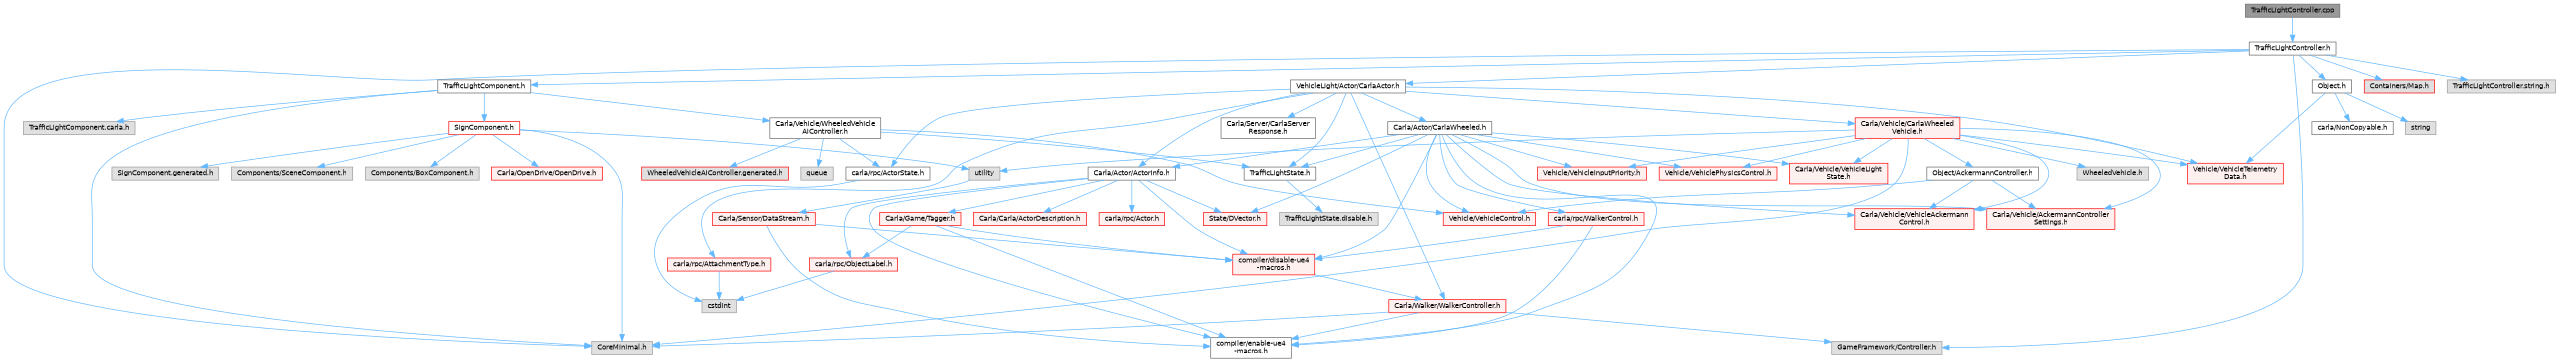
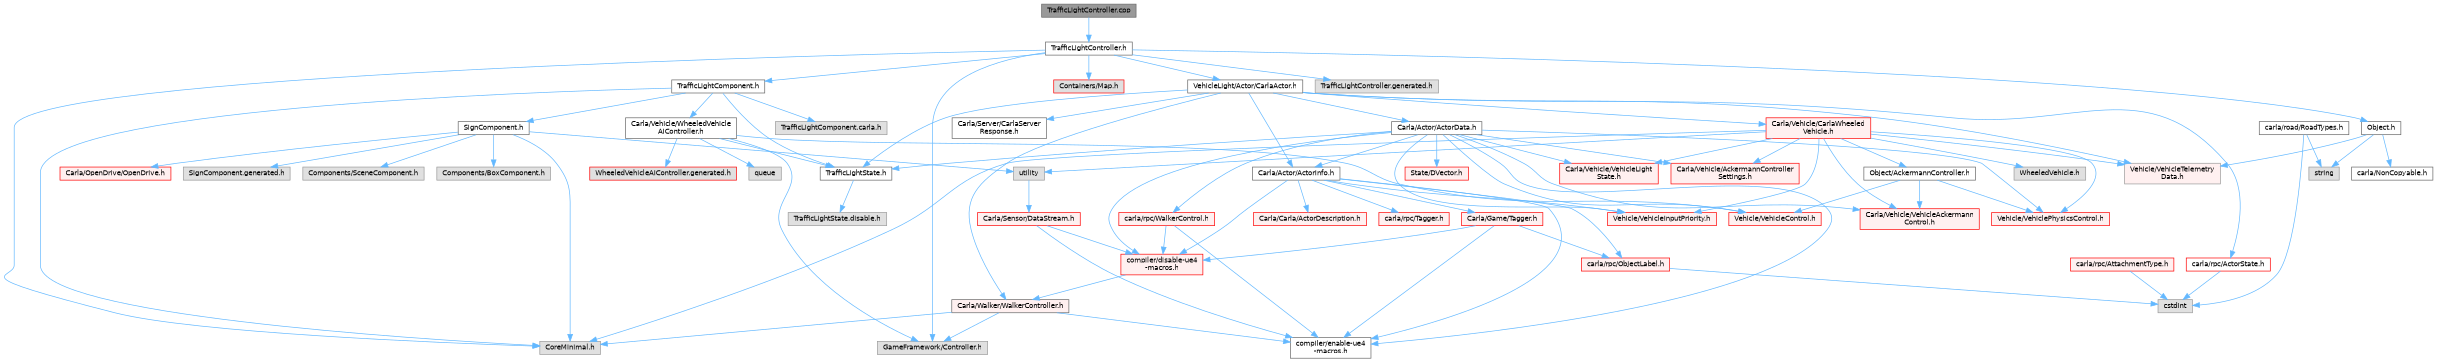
node "TrafficLightController.string.h": label "TrafficLightController.string.h" -> "TrafficLightController.generated.h"
node "SignComponent.h": color red -> grey40
node "Carla/Actor/CarlaWheeled.h": label "Carla/Actor/CarlaWheeled.h" -> "Carla/Actor/ActorData.h"
node "carla/road/RoadTypes.h": added
edge "TrafficLightComponent.h" -> "TrafficLightState.h": added
edge "Carla/Vehicle/WheeledVehicle AIController.h" -> "carla/rpc/ActorState.h": now "Carla/Vehicle/WheeledVehicle AIController.h" -> "GameFramework/Controller.h"
edge "VehicleLight/Actor/CarlaActor.h" -> "carla/rpc/AttachmentType.h": removed
node "carla/rpc/ActorState.h": color grey40 -> red
node "Vehicle/VehicleTelemetry Data.h": color red -> grey60
edge "Object/AckermannController.h" -> "Carla/Vehicle/AckermannController Settings.h": now "Object/AckermannController.h" -> "Vehicle/VehiclePhysicsControl.h"
edge "Carla/Actor/ActorInfo.h" -> "State/DVector.h": now "Carla/Actor/ActorInfo.h" -> "Vehicle/VehicleInputPriority.h"
node "carla/rpc/Actor.h": label "carla/rpc/Actor.h" -> "carla/rpc/Tagger.h"
node "Carla/Walker/WalkerController.h": color red -> grey40
